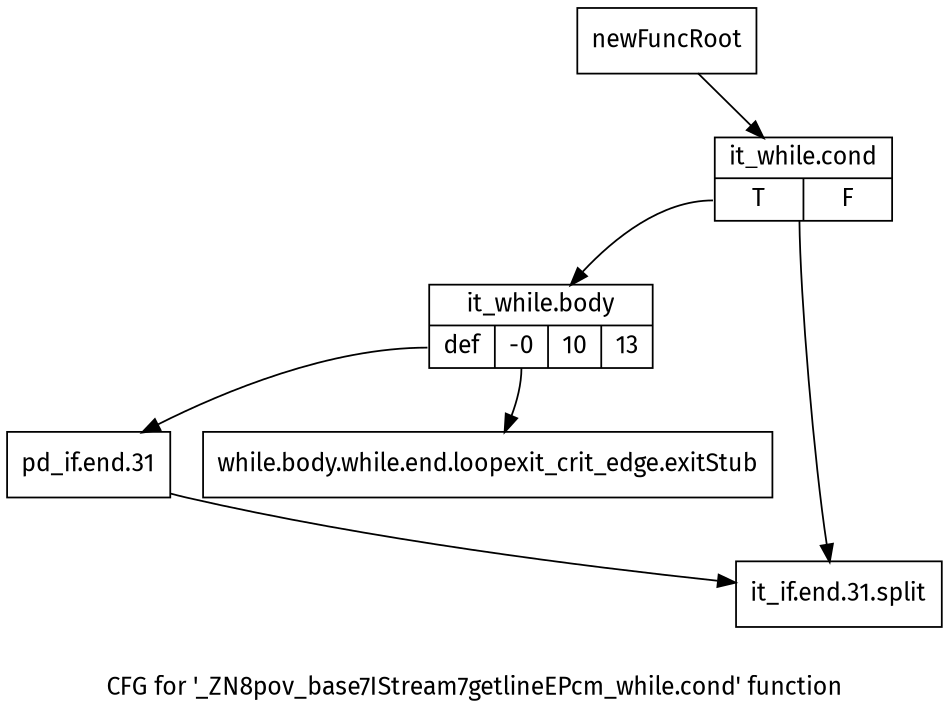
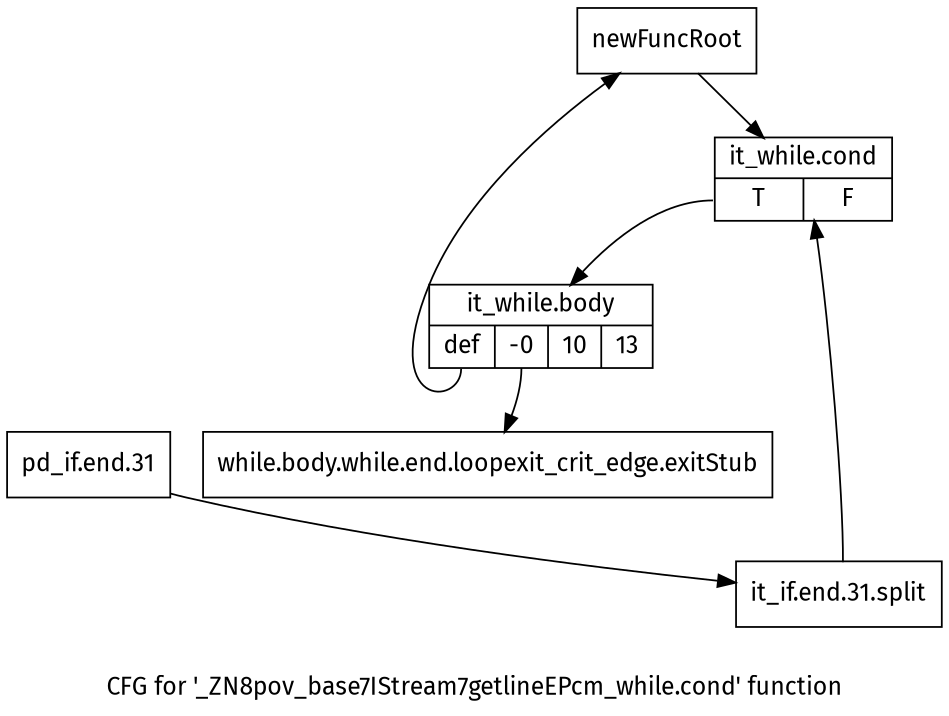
edge "it_while.body" -> "pd_if.end.31": now "it_while.body" -> "newFuncRoot"
edge "it_while.cond" -> "it_if.end.31.split": reversed
